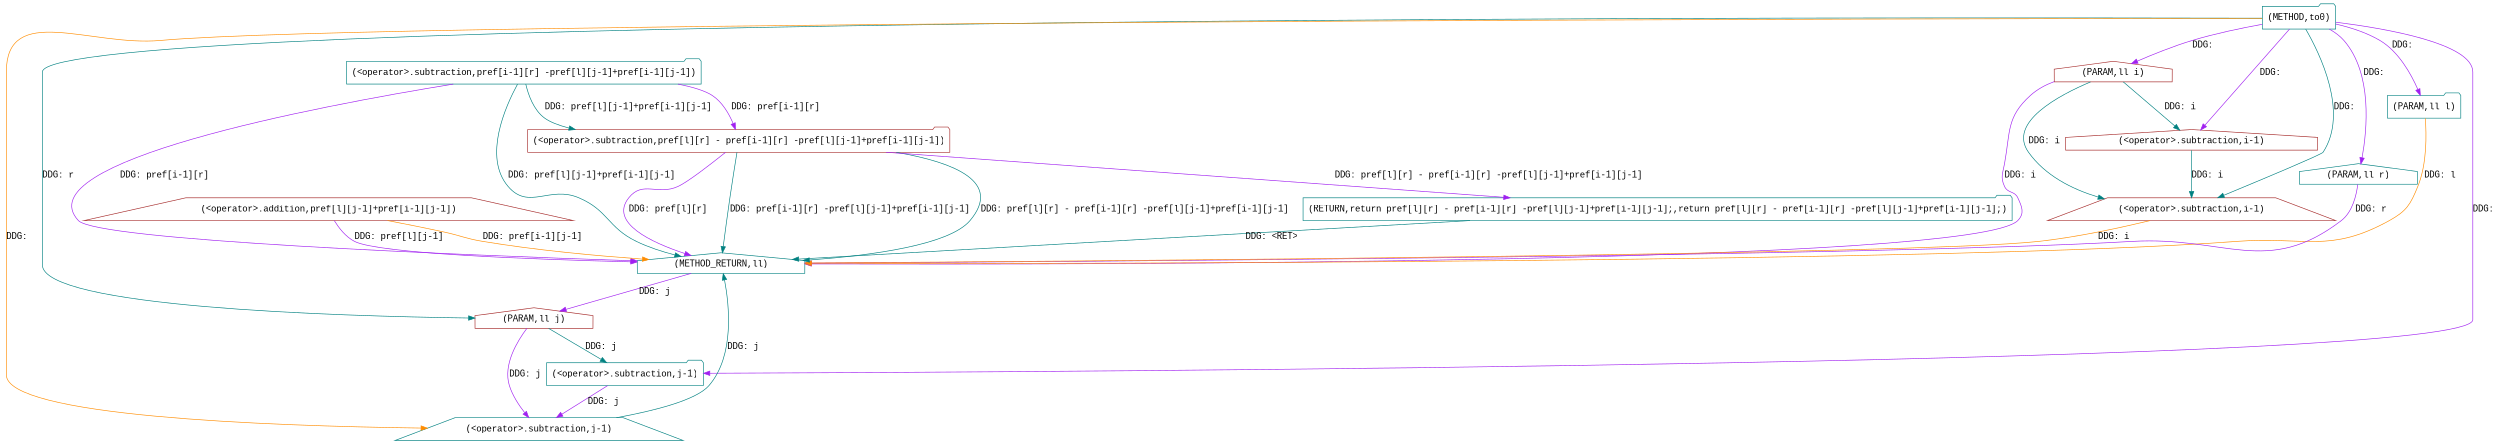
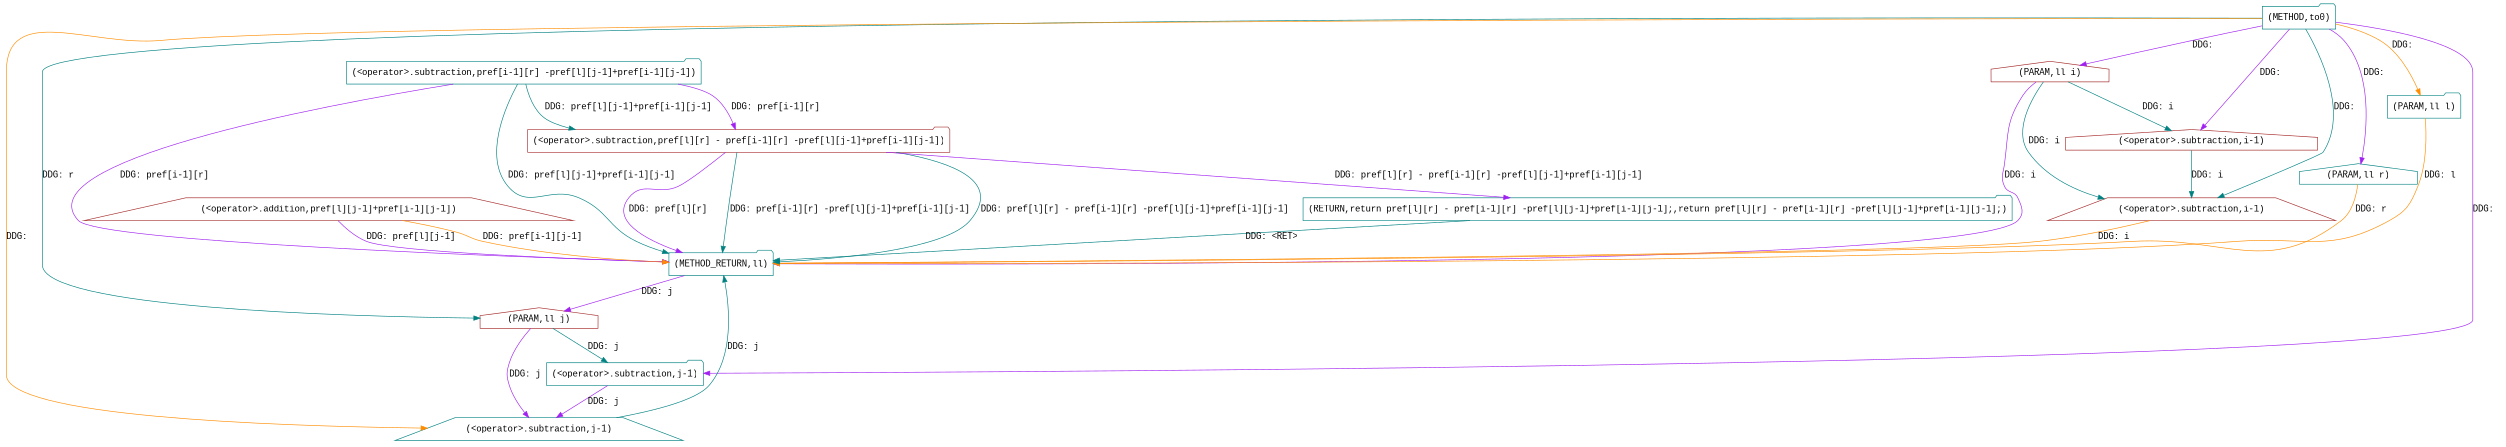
edge "(METHOD,to0)" -> "(PARAM,ll l)": color purple -> darkorange
edge "(PARAM,ll r)" -> "(METHOD_RETURN,ll)": color purple -> darkorange
node "(METHOD_RETURN,ll)": shape house -> folder
